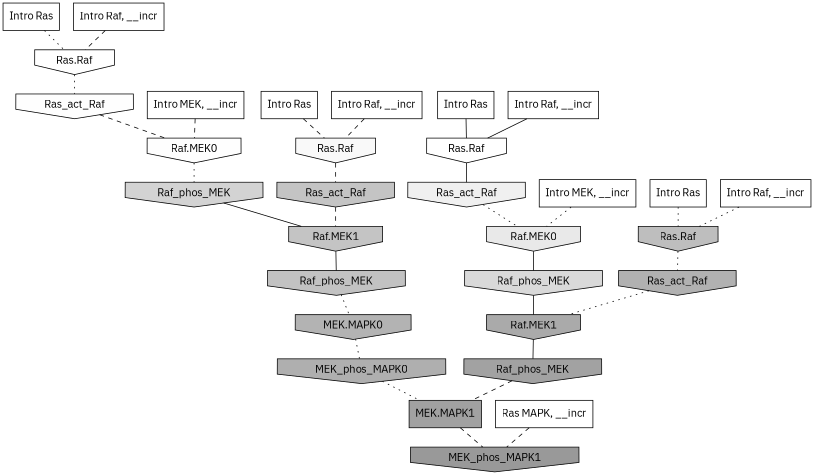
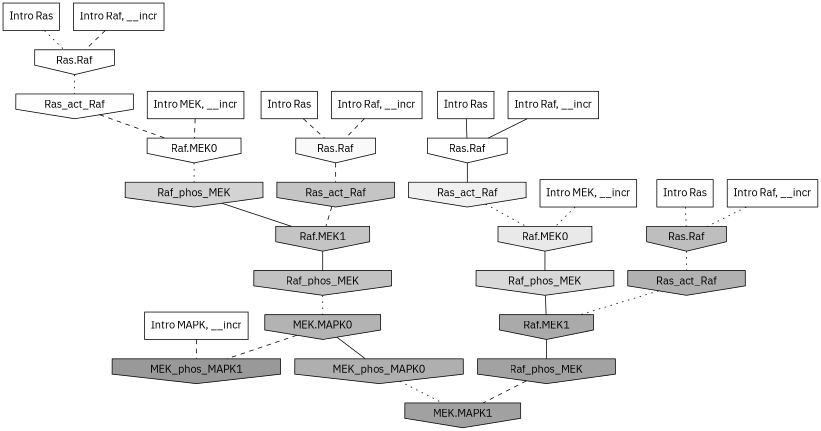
edge "MEK.MAPK0" -- "MEK_phos_MAPK0": style dotted -> solid
node "MEK.MAPK1": shape box -> invhouse
node "Ras MAPK, __incr": label "Ras MAPK, __incr" -> "Intro MAPK, __incr"
edge "MEK.MAPK1" -- "MEK_phos_MAPK1": now "MEK.MAPK0" -- "MEK_phos_MAPK1"
